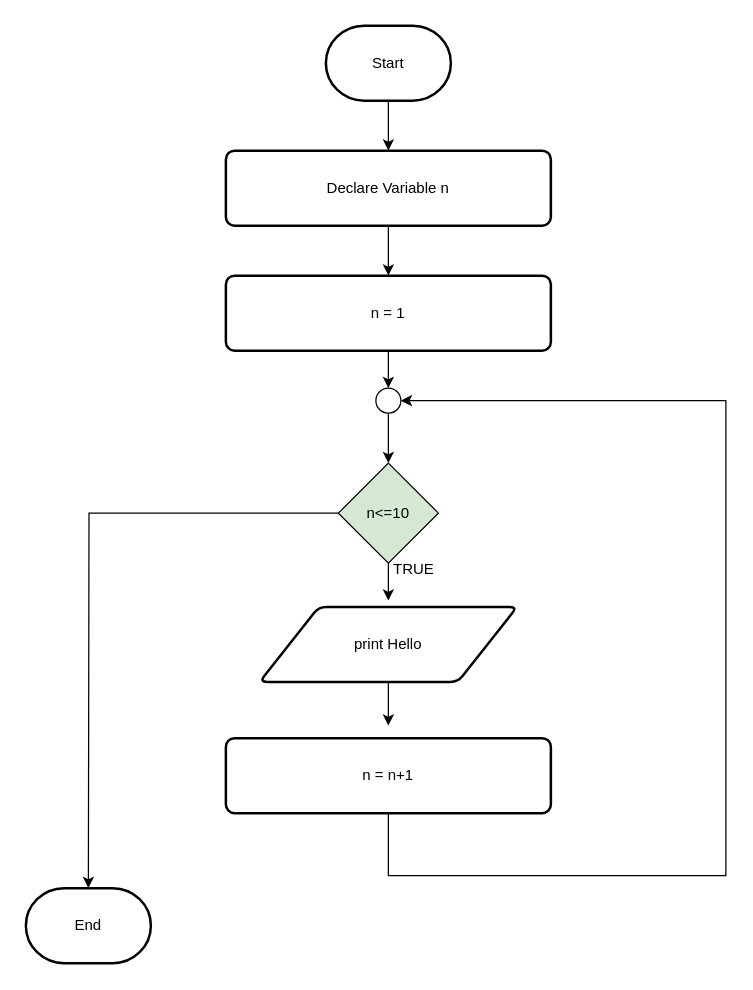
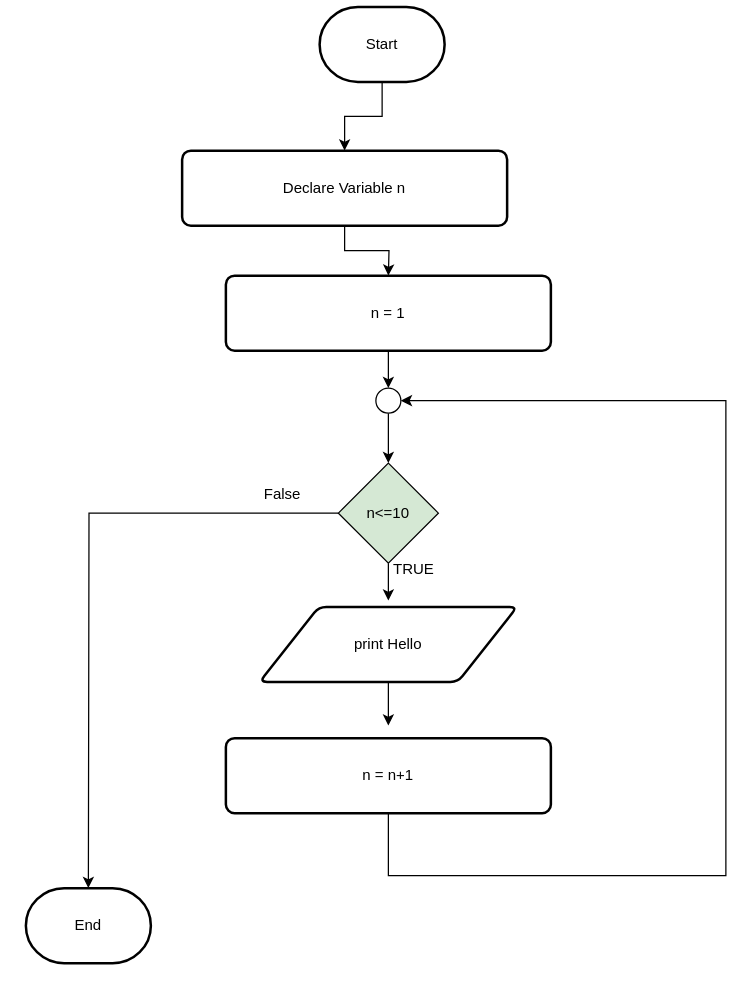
node "Start": moved (388, 63) -> (382, 44)
node "Declare Variable n": moved (388, 188) -> (344, 188)
node "False": added
